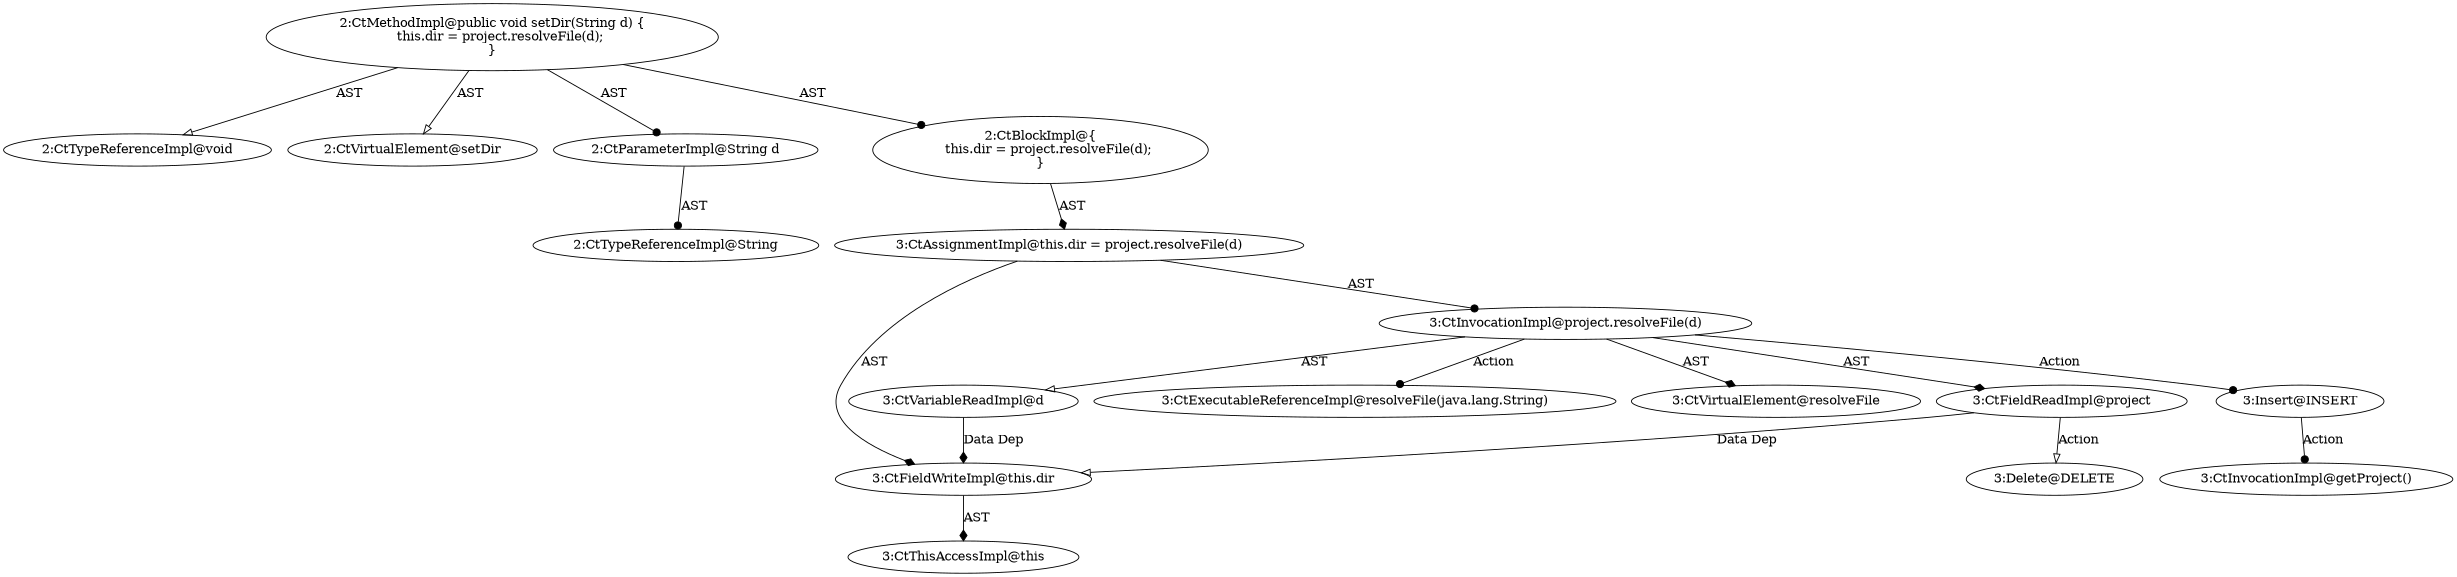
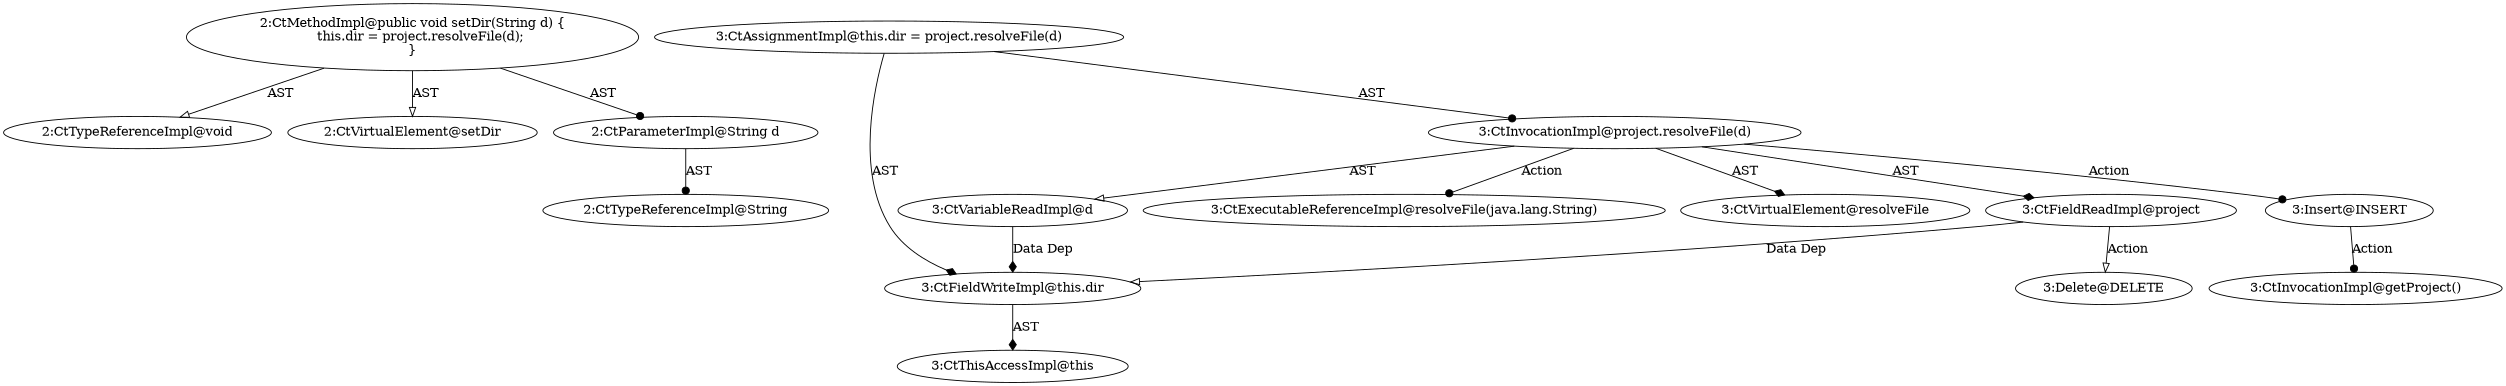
node "2:CtBlockImpl@{ this.dir = project.resolveFile(d); }": removed
